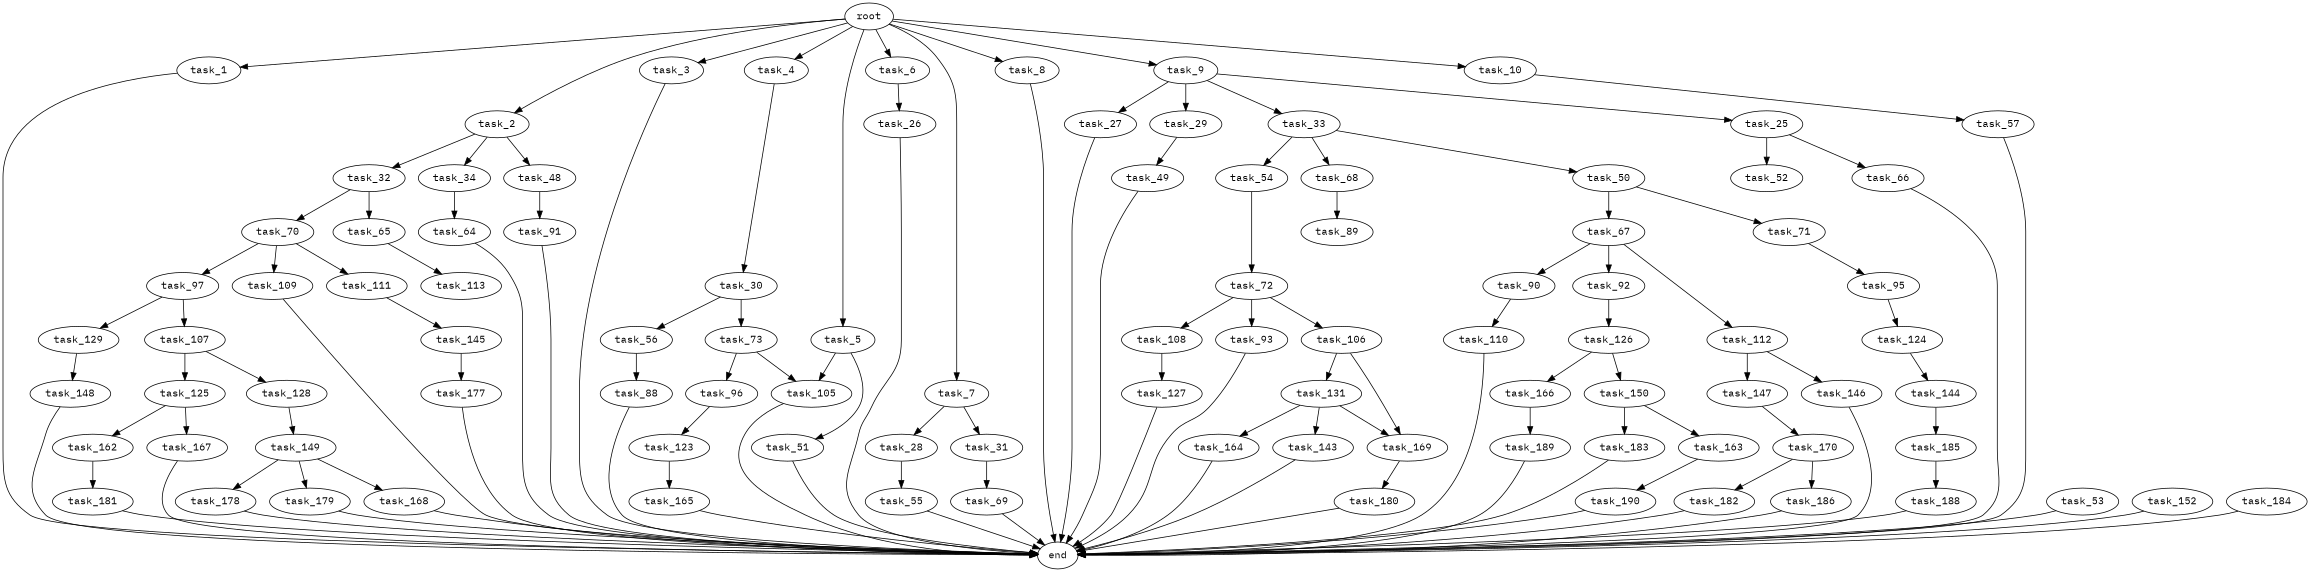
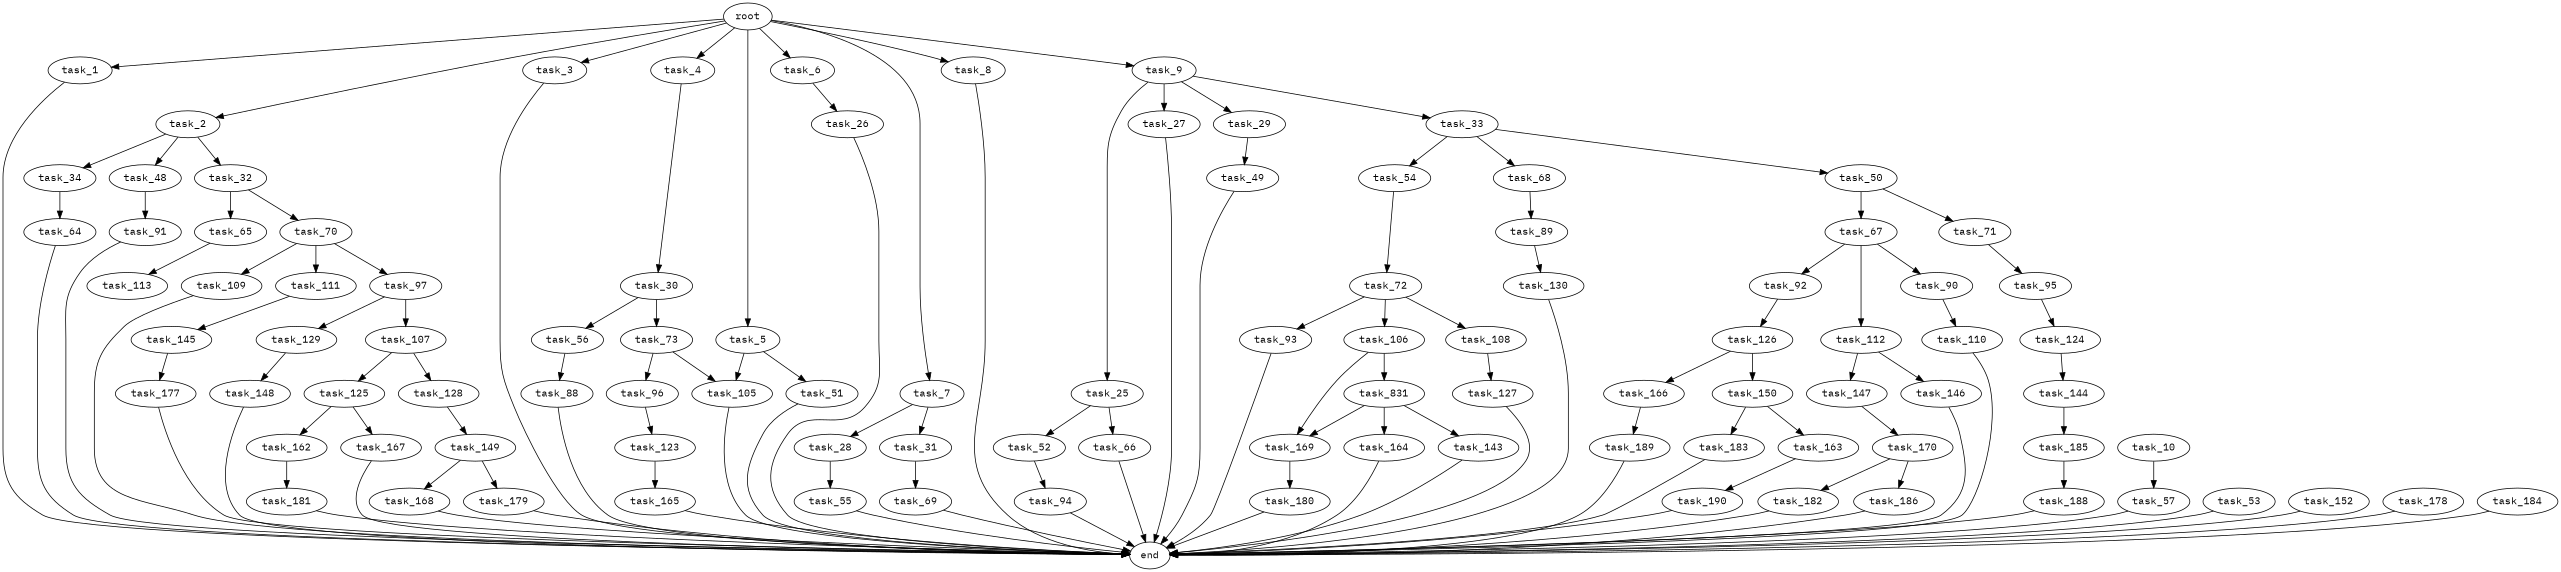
edge "root" -> "task_10": removed
node "task_130": added
node "task_131": label "task_131" -> "task_831"
edge "task_149" -> "task_178": removed
node "task_94": added
